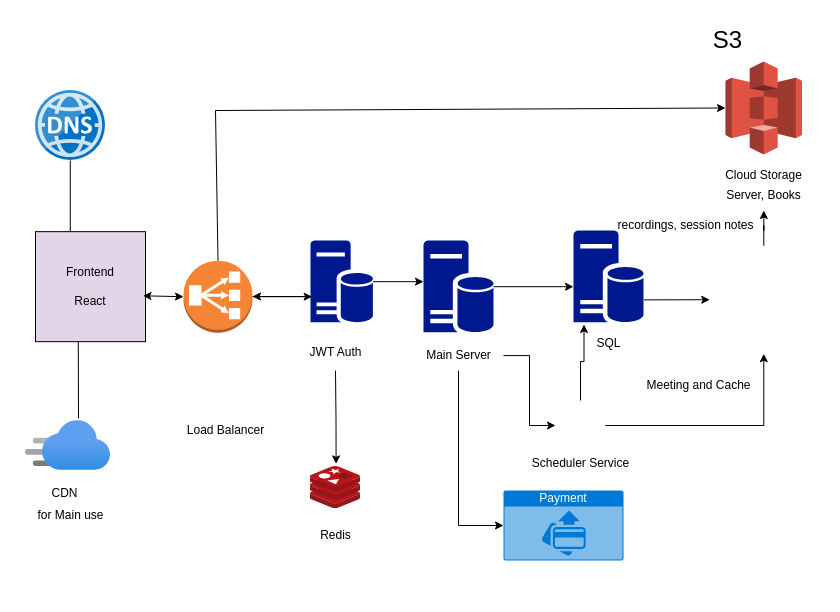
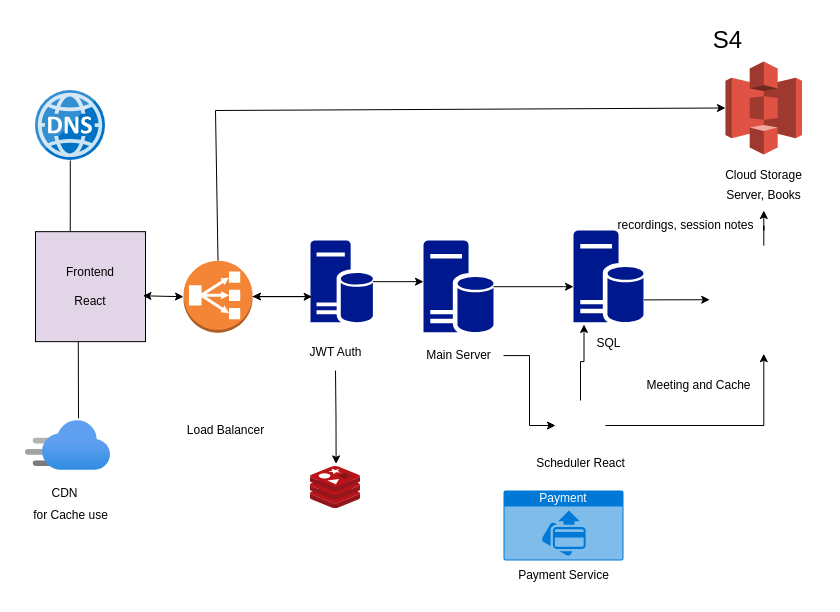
node "S3": label "S3" -> "S4"
node "Scheduler Service": label "Scheduler Service" -> "Scheduler React"
edge "Main Server" -> "Payment": removed
node "for Main use": label "for Main use" -> "for Cache use"
node "Redis": removed
node "Payment Service": added
